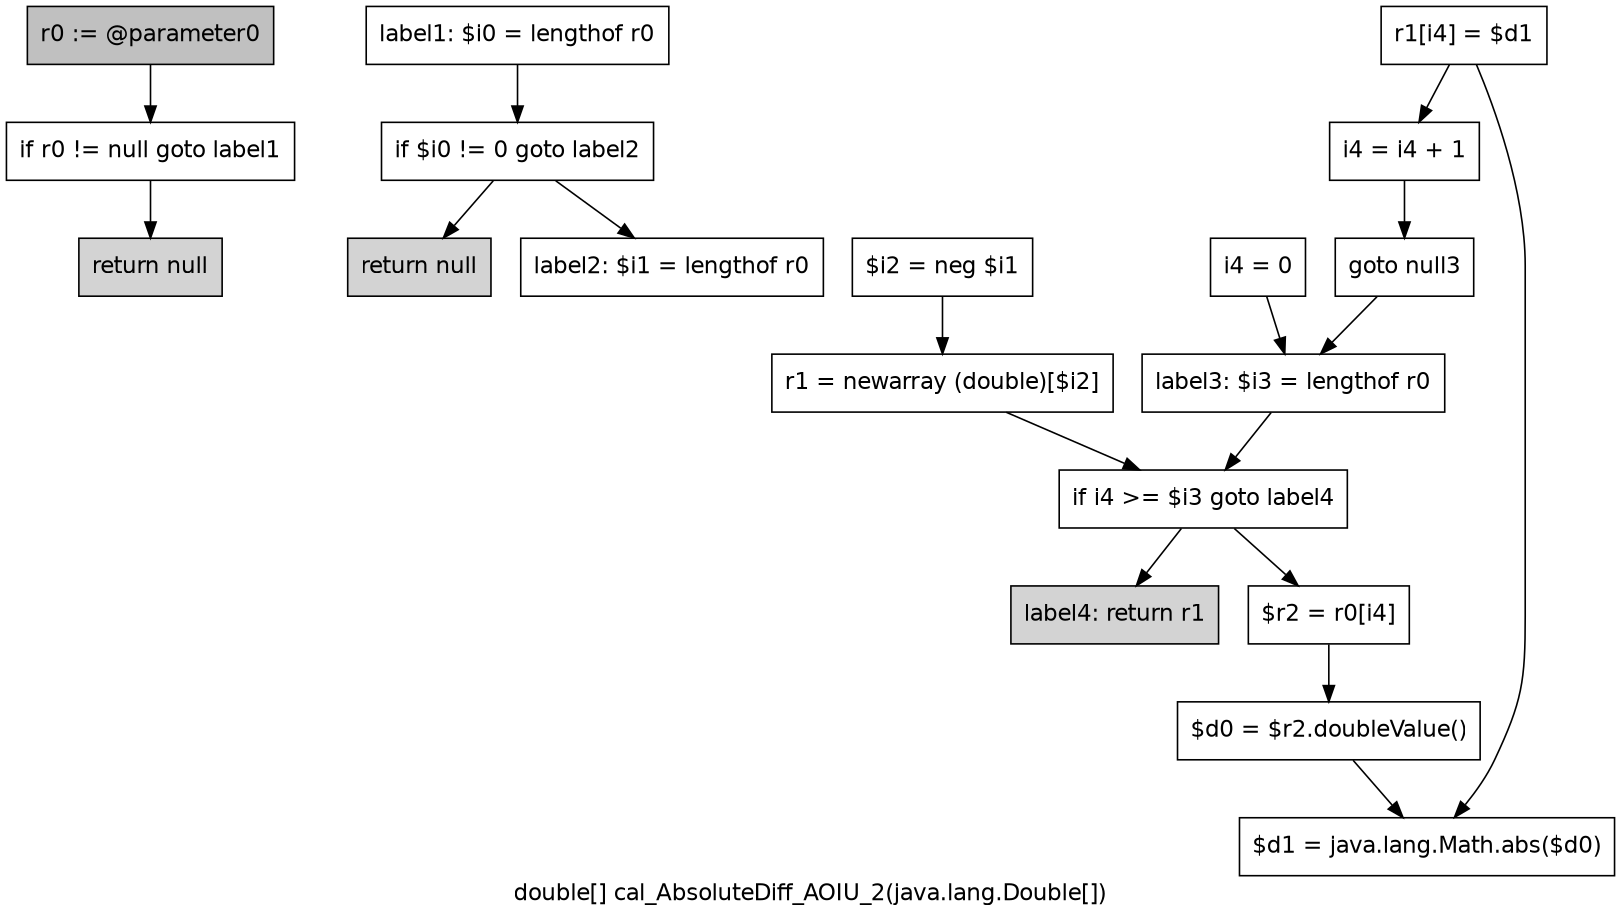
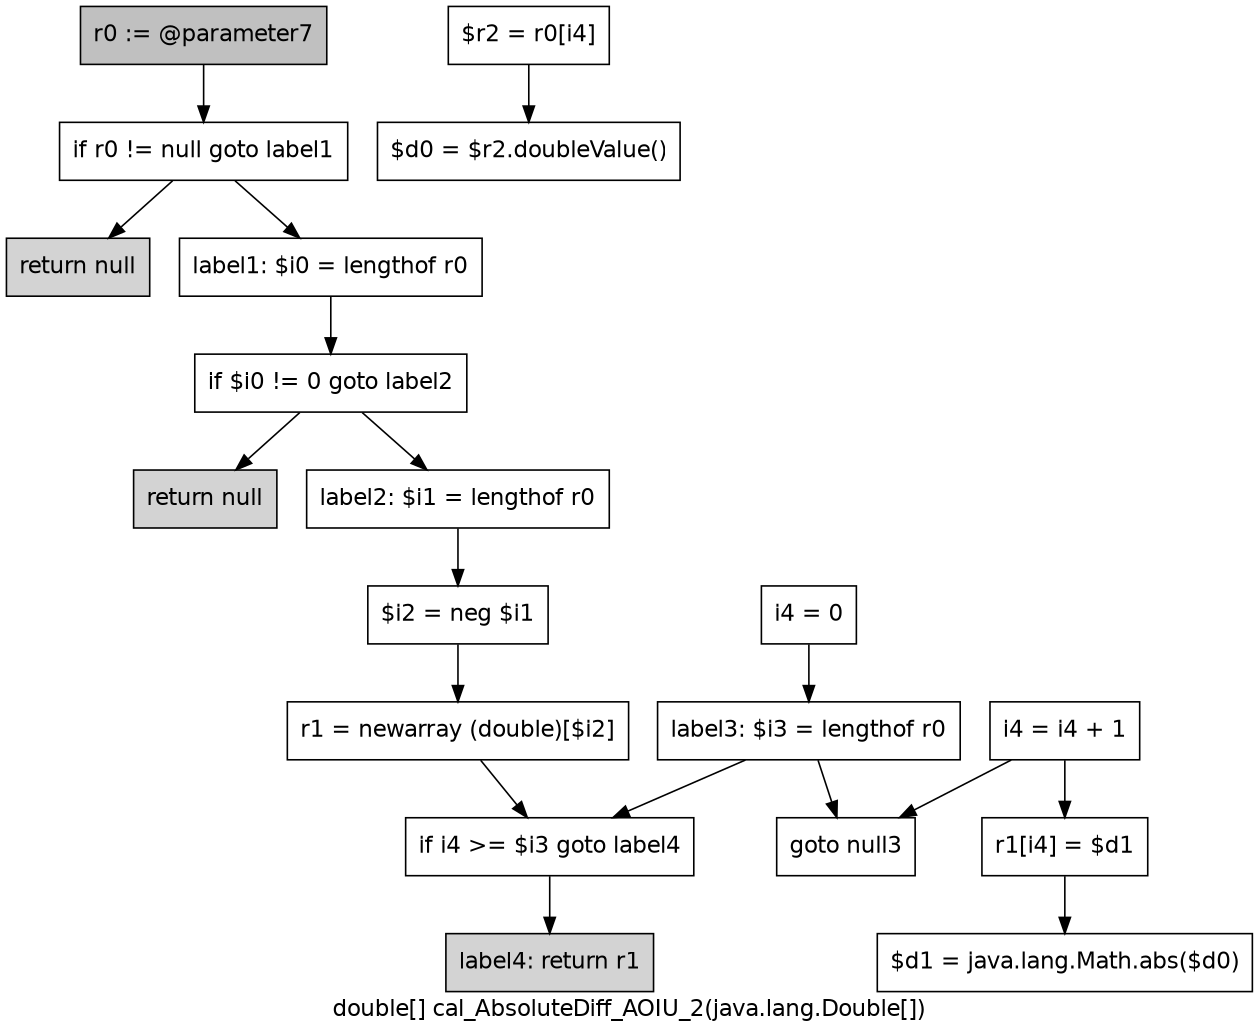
node "r0 := @parameter0": label "r0 := @parameter0" -> "r0 := @parameter7"
edge "r1[i4] = $d1" -> "i4 = i4 + 1": reversed
edge "if r0 != null goto label1" -> "label1: $i0 = lengthof r0": added
edge "goto null3" -> "label3: $i3 = lengthof r0": reversed
edge "label2: $i1 = lengthof r0" -> "$i2 = neg $i1": added
edge "if i4 >= $i3 goto label4" -> "$r2 = r0[i4]": removed
edge "$d0 = $r2.doubleValue()" -> "$d1 = java.lang.Math.abs($d0)": removed
